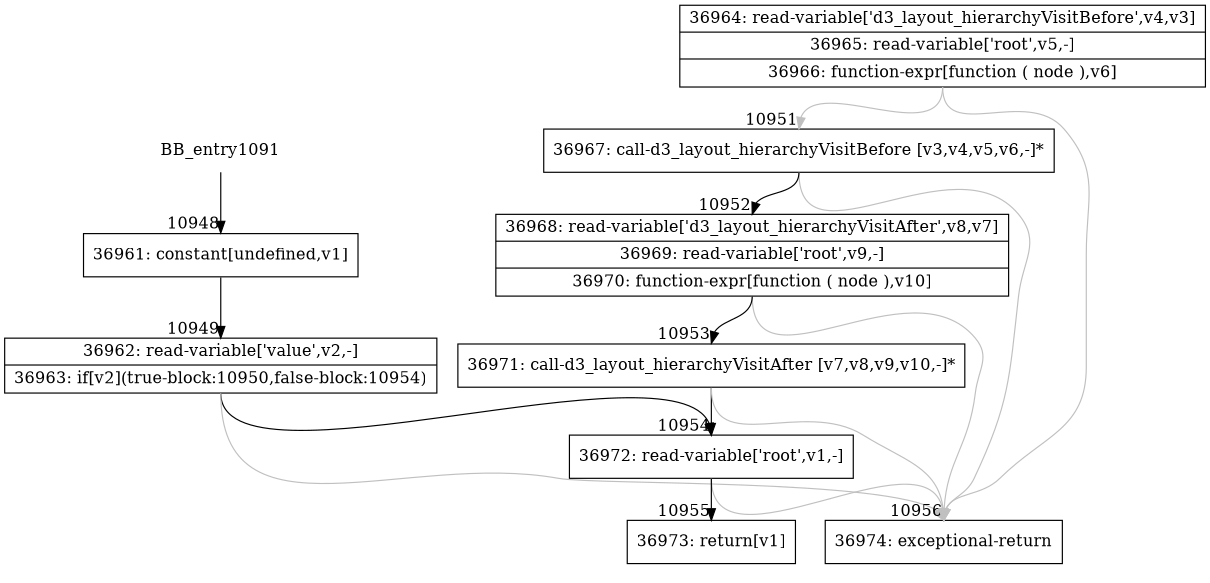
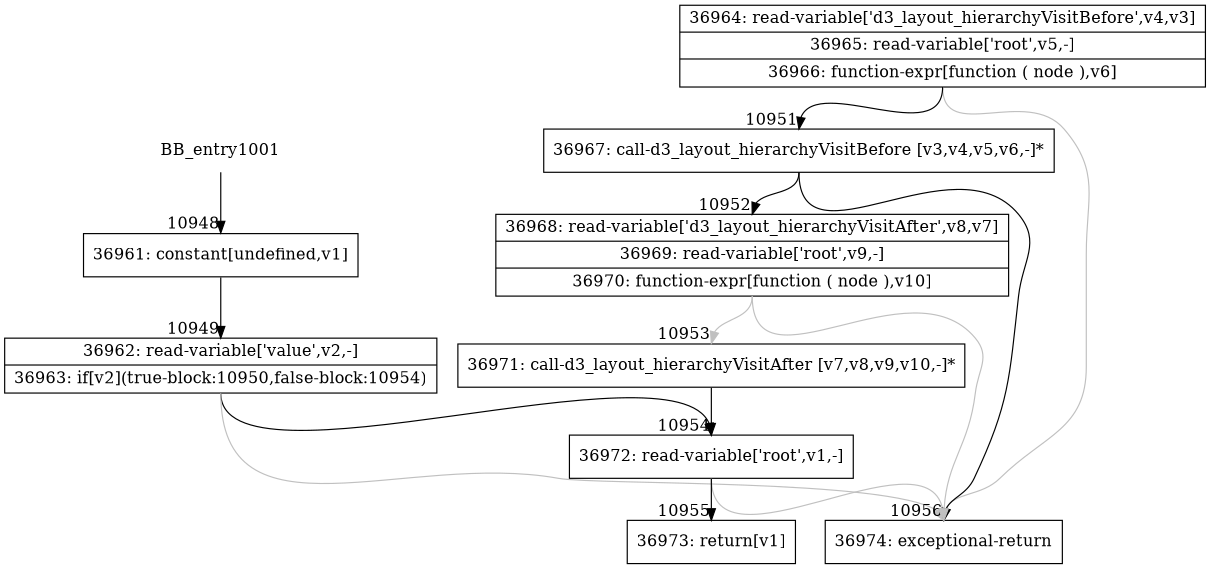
edge "36964: read-variable['d3_layout_hierarchyVisitBefore',v4,v3]" -> "36967: call-d3_layout_hierarchyVisitBefore [v3,v4,v5,v6,-]*": color gray -> black
node "BB_entry1091": label "BB_entry1091" -> "BB_entry1001"
edge "36967: call-d3_layout_hierarchyVisitBefore [v3,v4,v5,v6,-]*" -> "36974: exceptional-return": color gray -> black
edge "36968: read-variable['d3_layout_hierarchyVisitAfter',v8,v7]" -> "36971: call-d3_layout_hierarchyVisitAfter [v7,v8,v9,v10,-]*": color black -> gray
edge "36971: call-d3_layout_hierarchyVisitAfter [v7,v8,v9,v10,-]*" -> "36974: exceptional-return": removed
